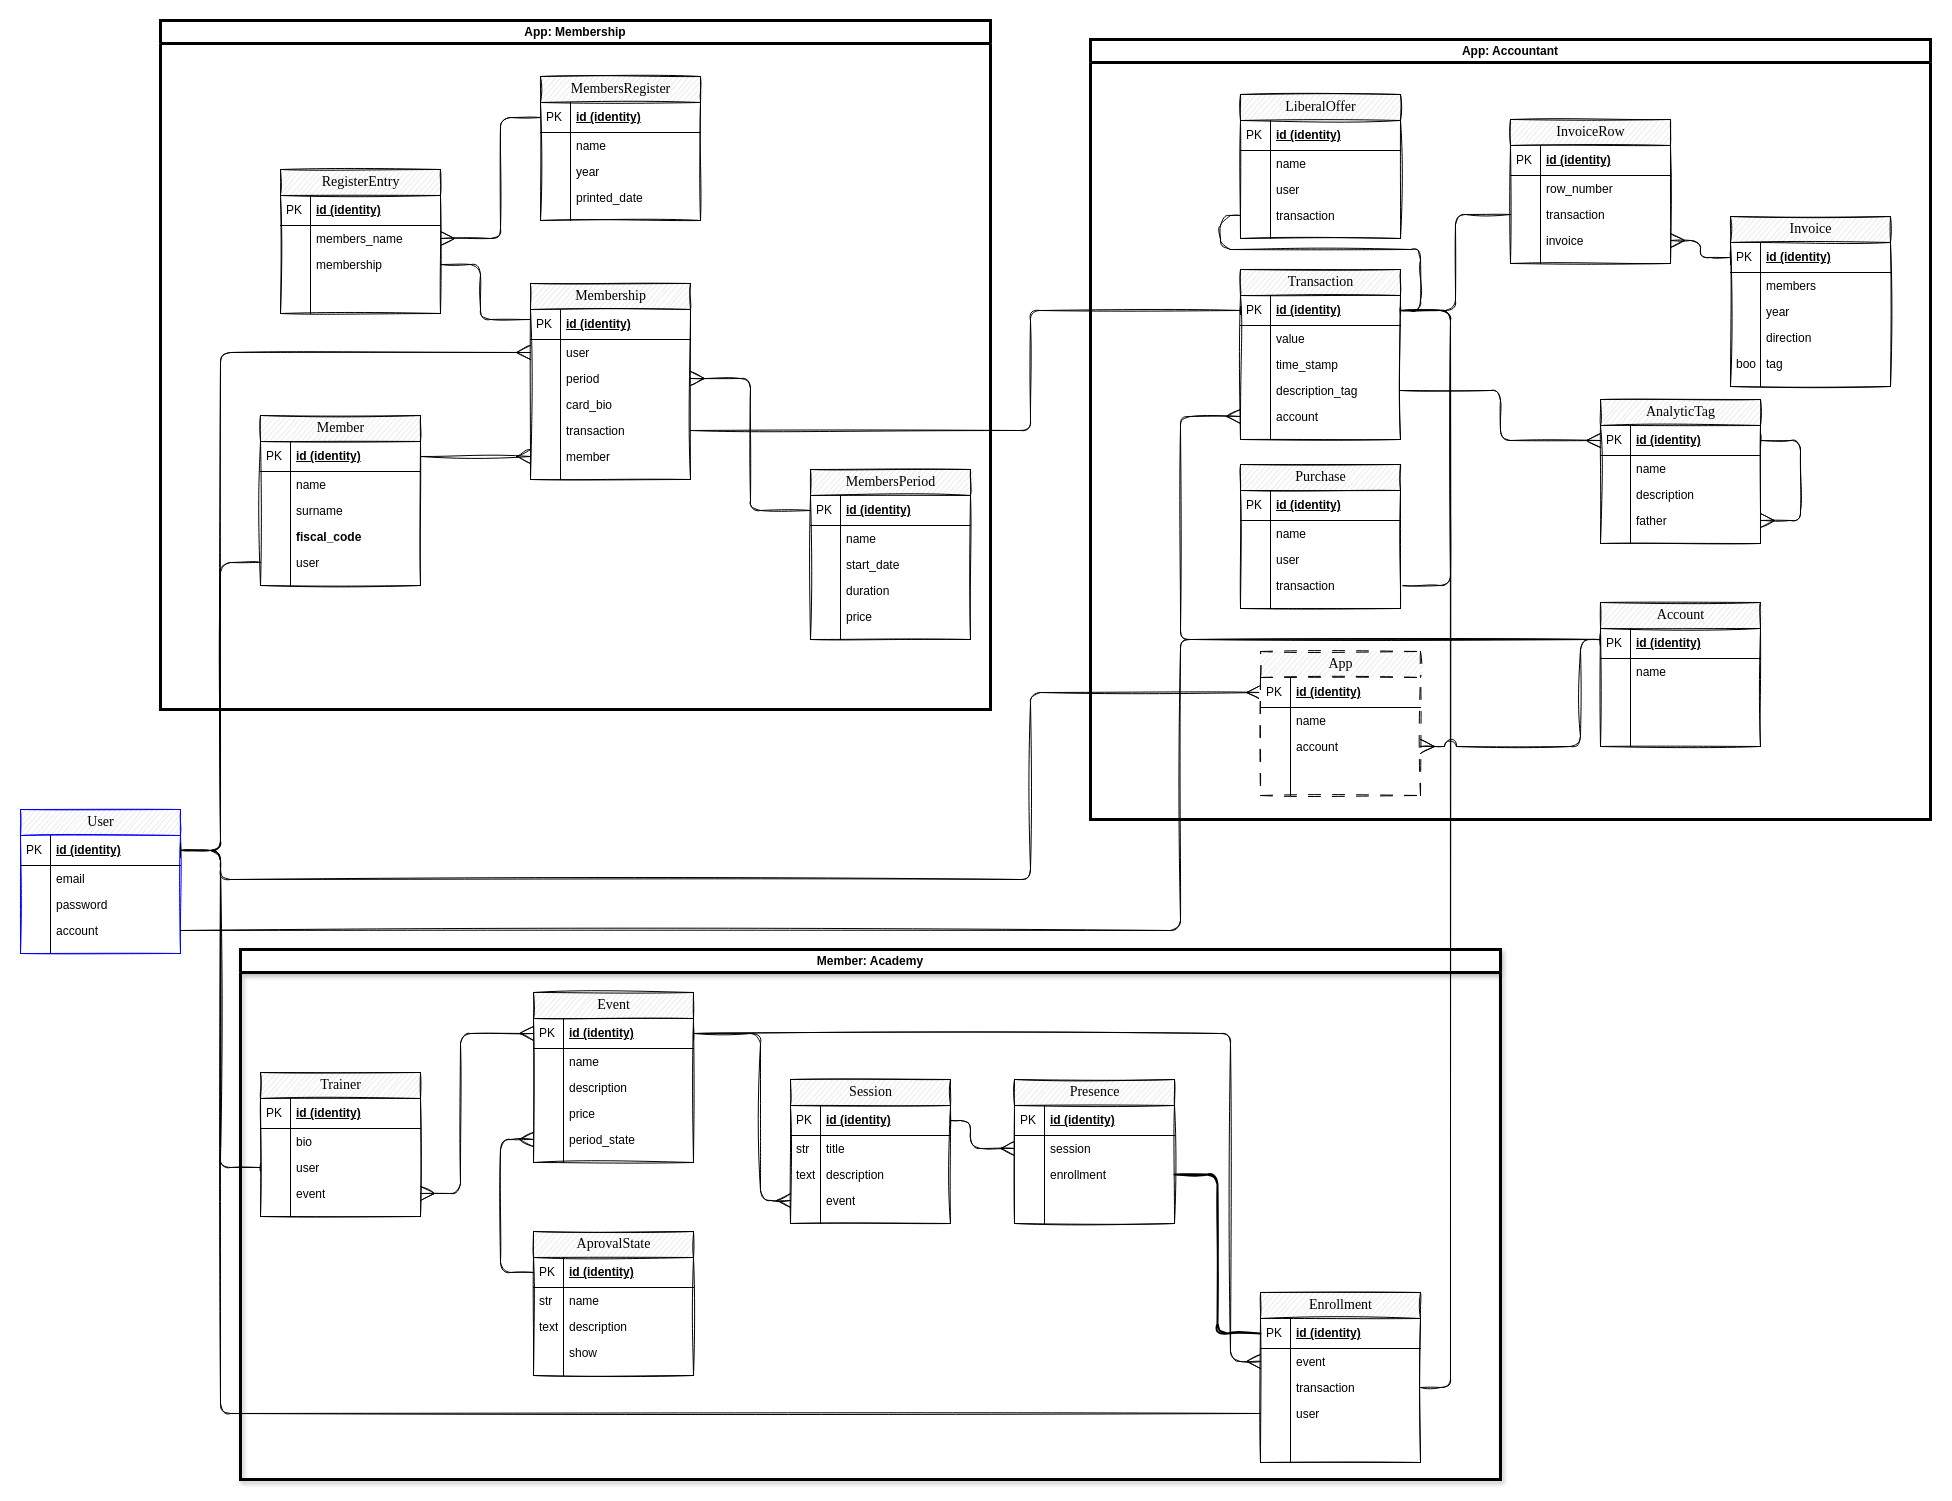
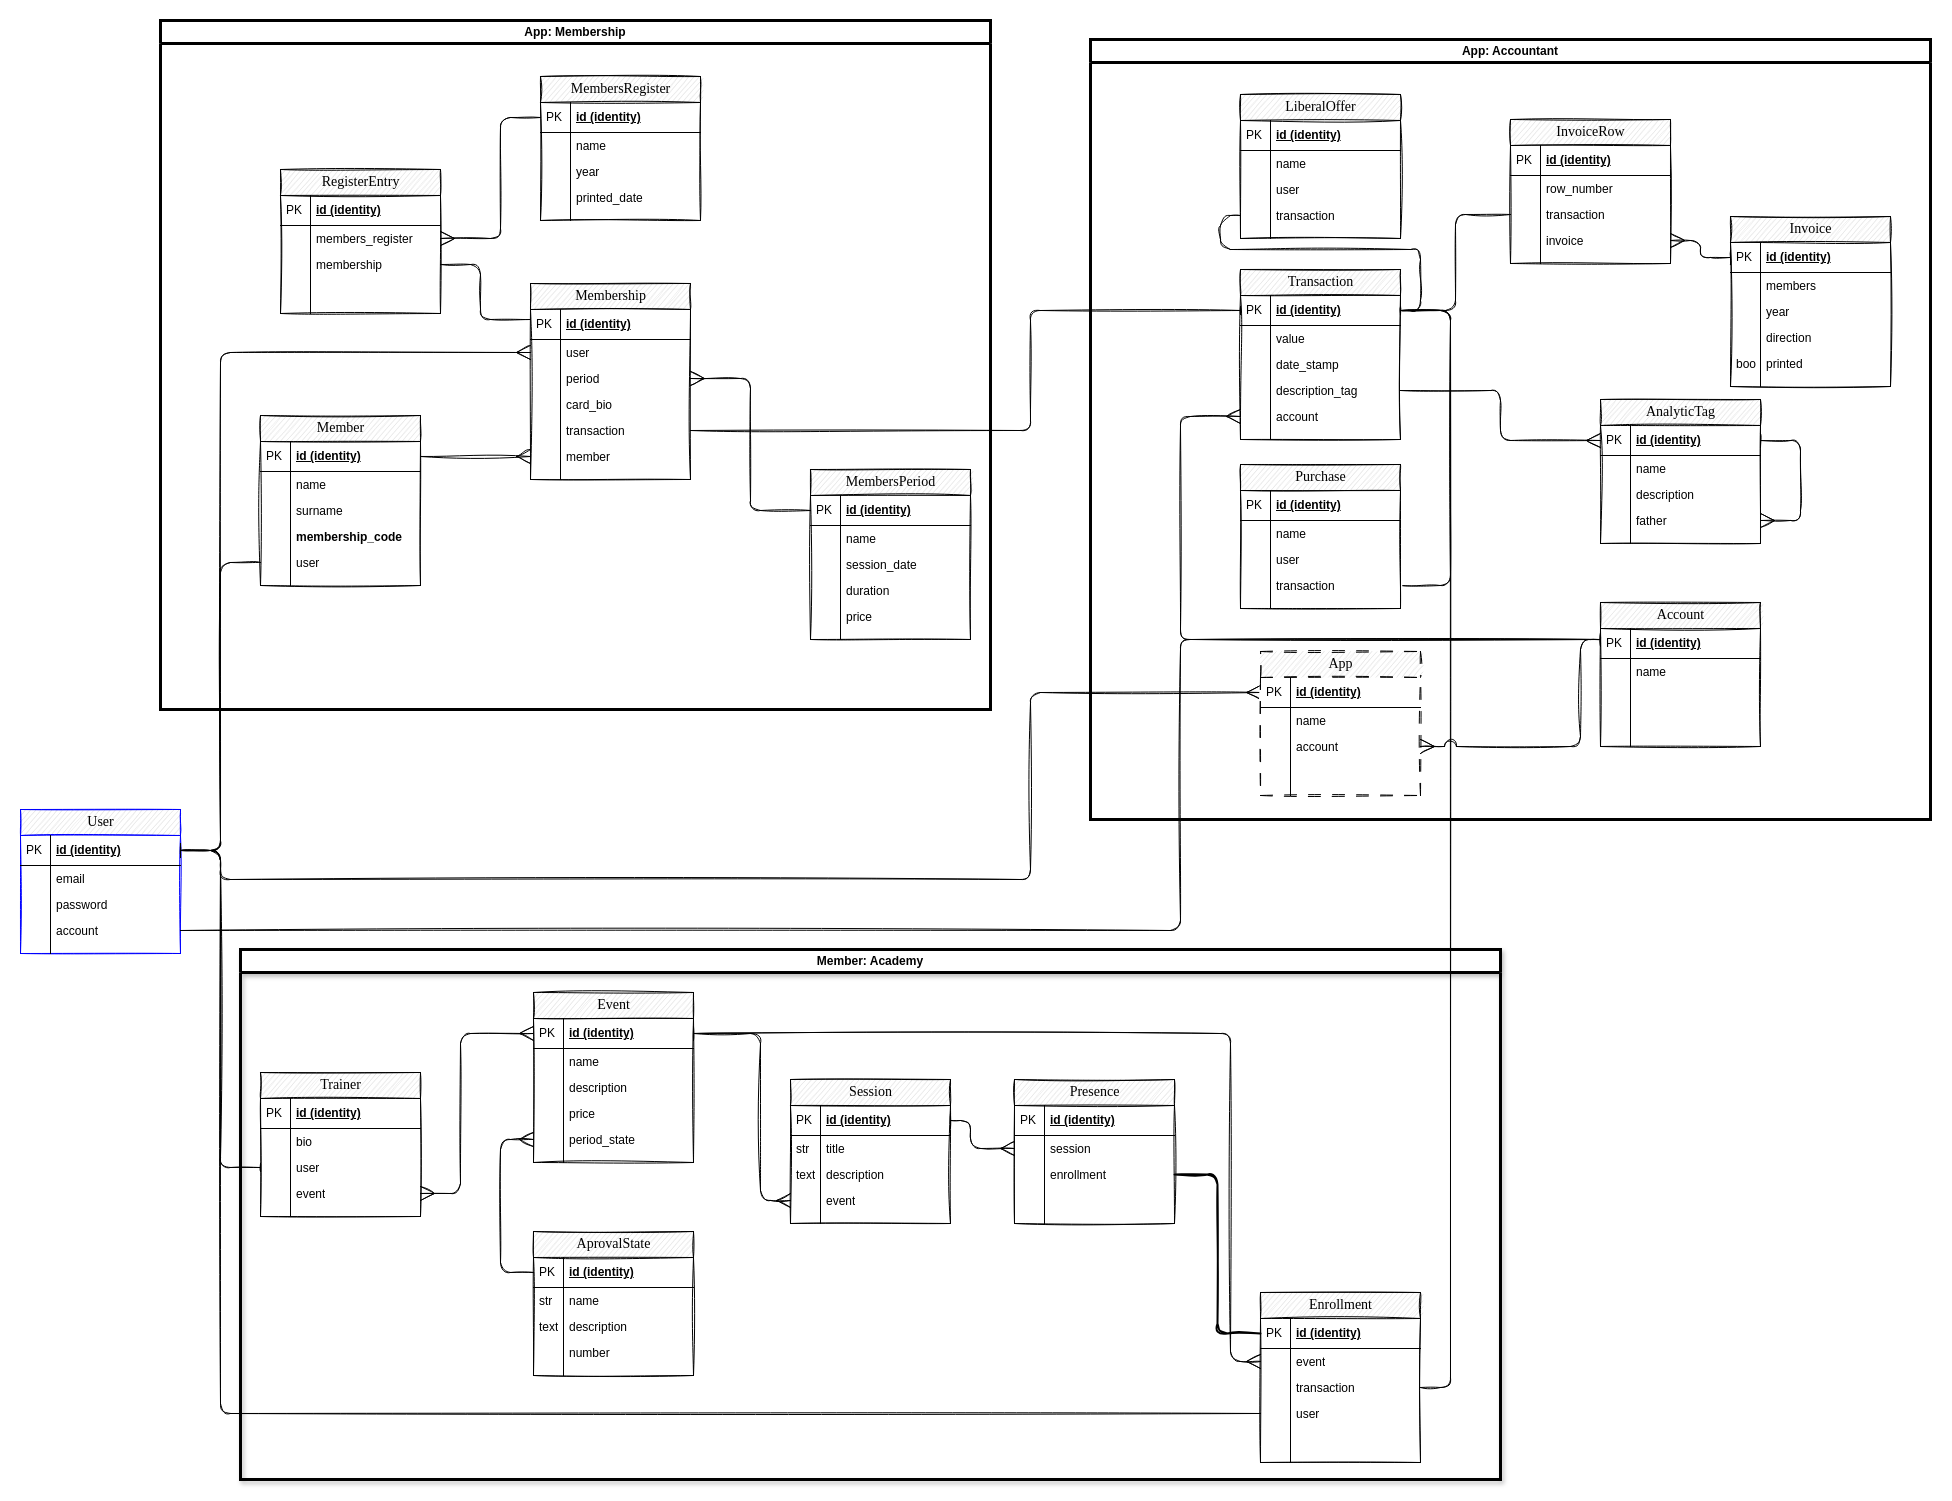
node "members_name": label "members_name" -> "members_register"
node "tag": label "tag" -> "printed"
node "time_stamp": label "time_stamp" -> "date_stamp"
node "fiscal_code": label "fiscal_code" -> "membership_code"
node "start_date": label "start_date" -> "session_date"
node "show": label "show" -> "number"
